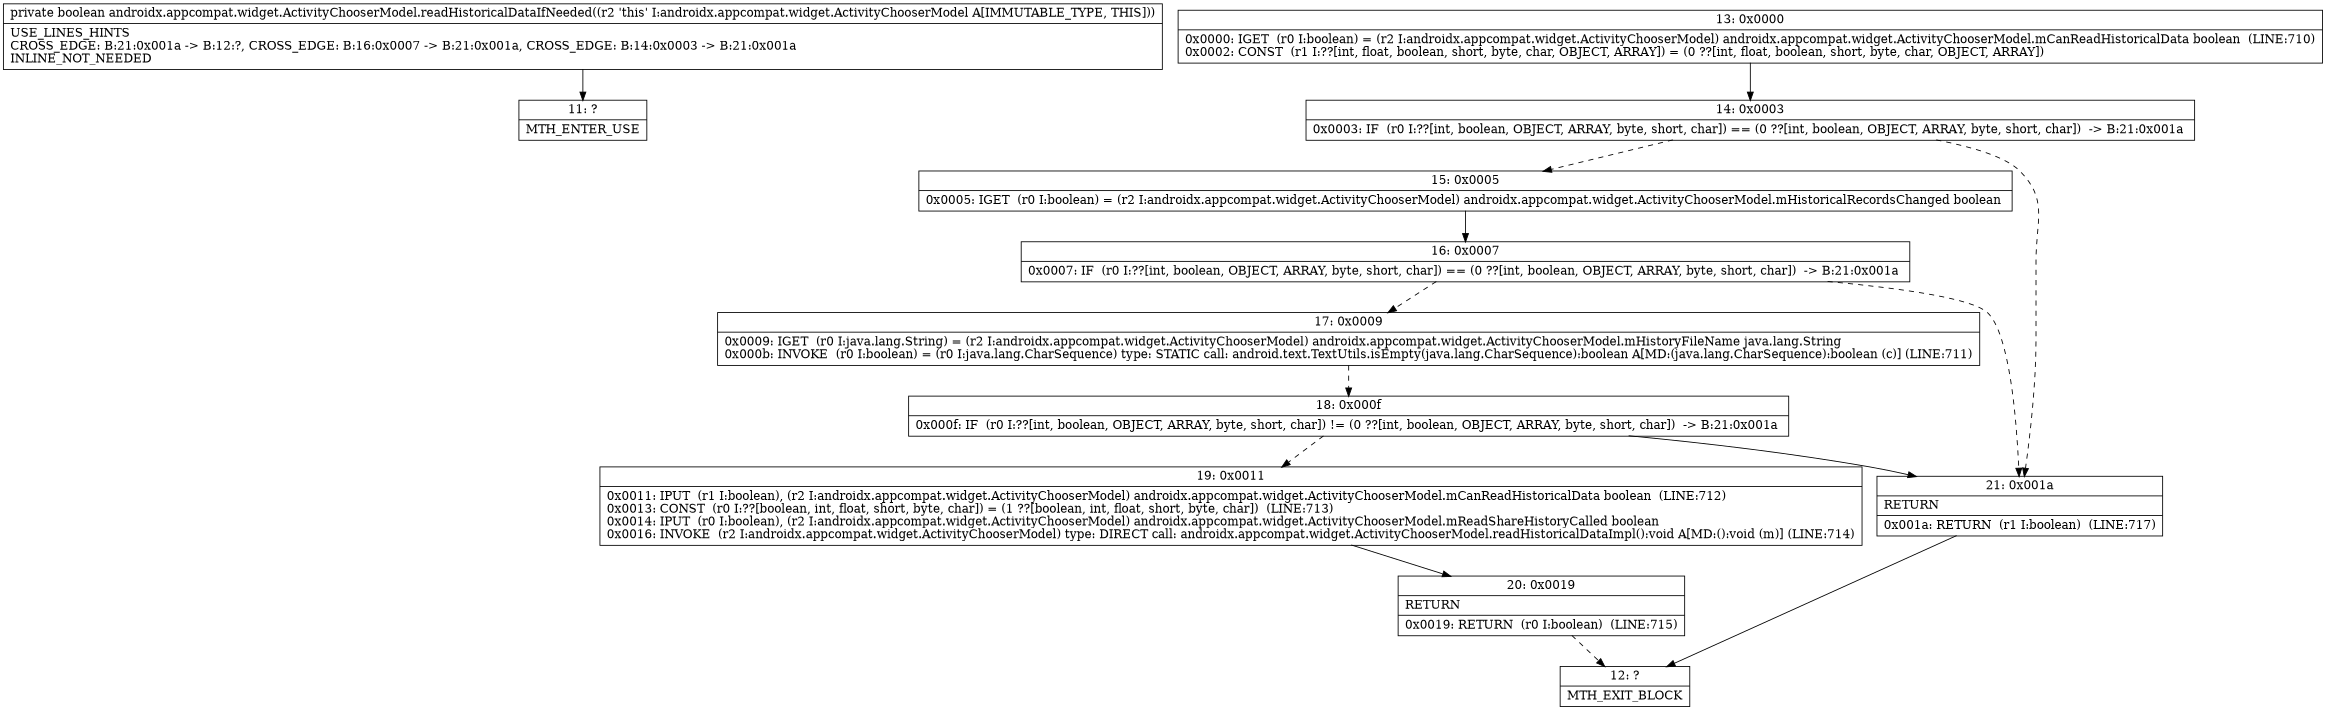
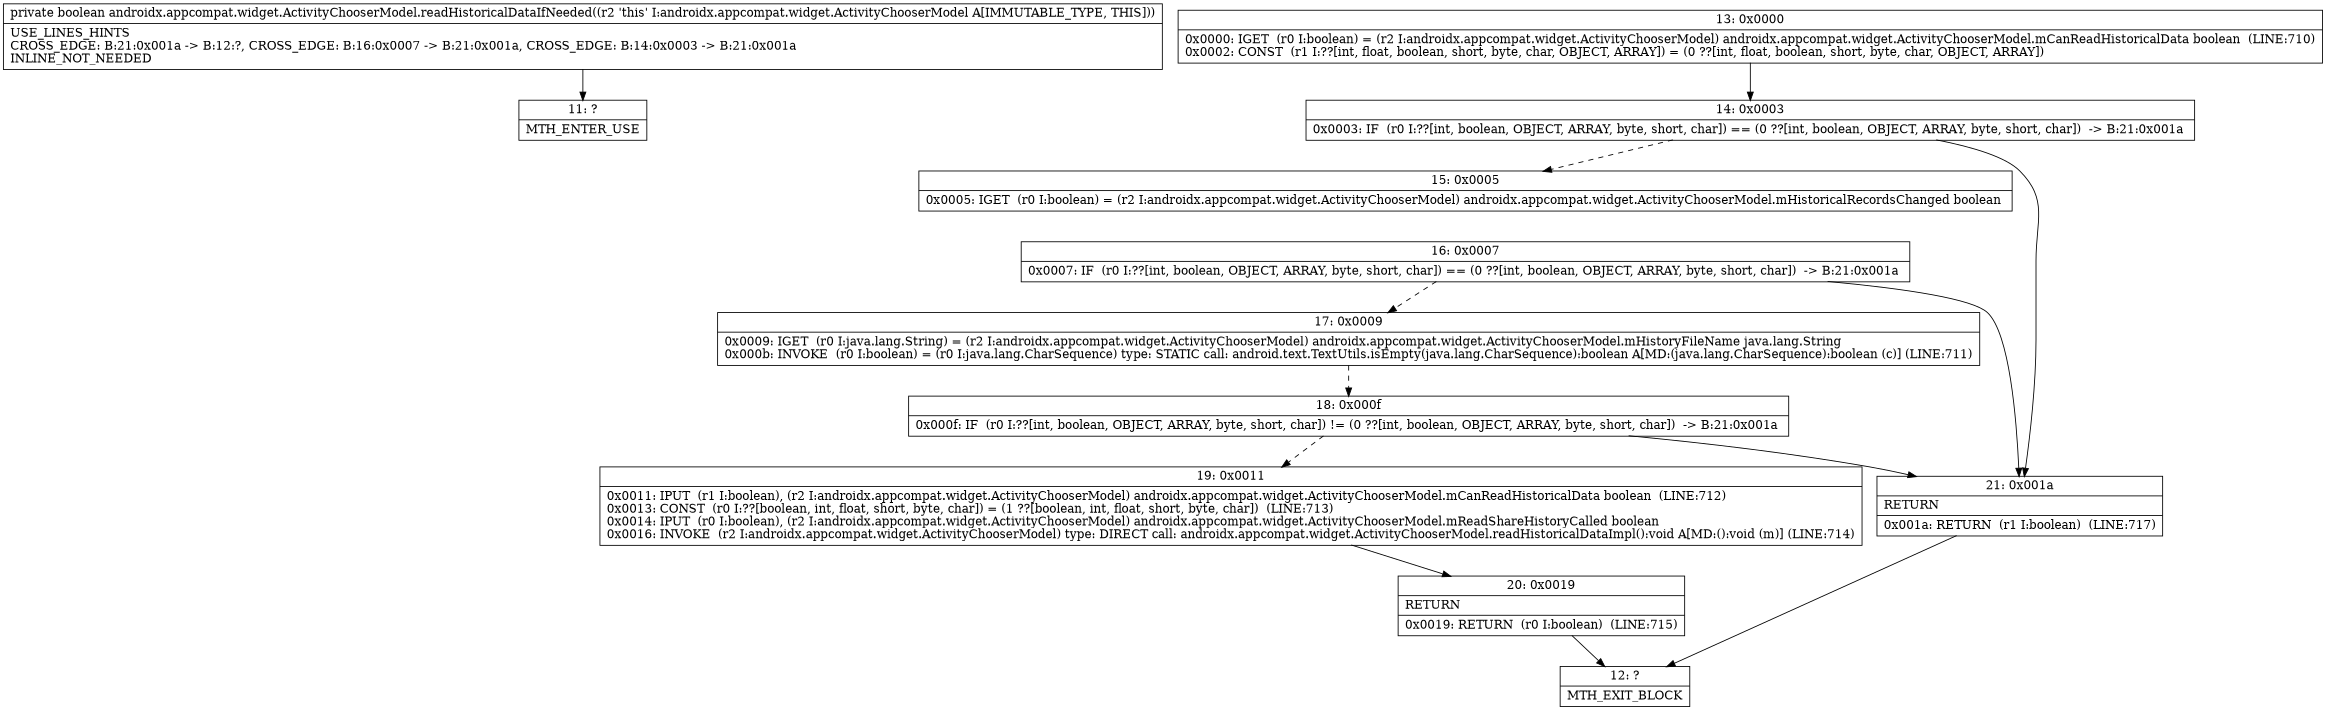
edge "15: 0x0005" -> "16: 0x0007": removed
edge "14: 0x0003" -> "21: 0x001a": style dashed -> solid
edge "16: 0x0007" -> "21: 0x001a": style dashed -> solid
edge "20: 0x0019" -> "12: ?": style dashed -> solid
